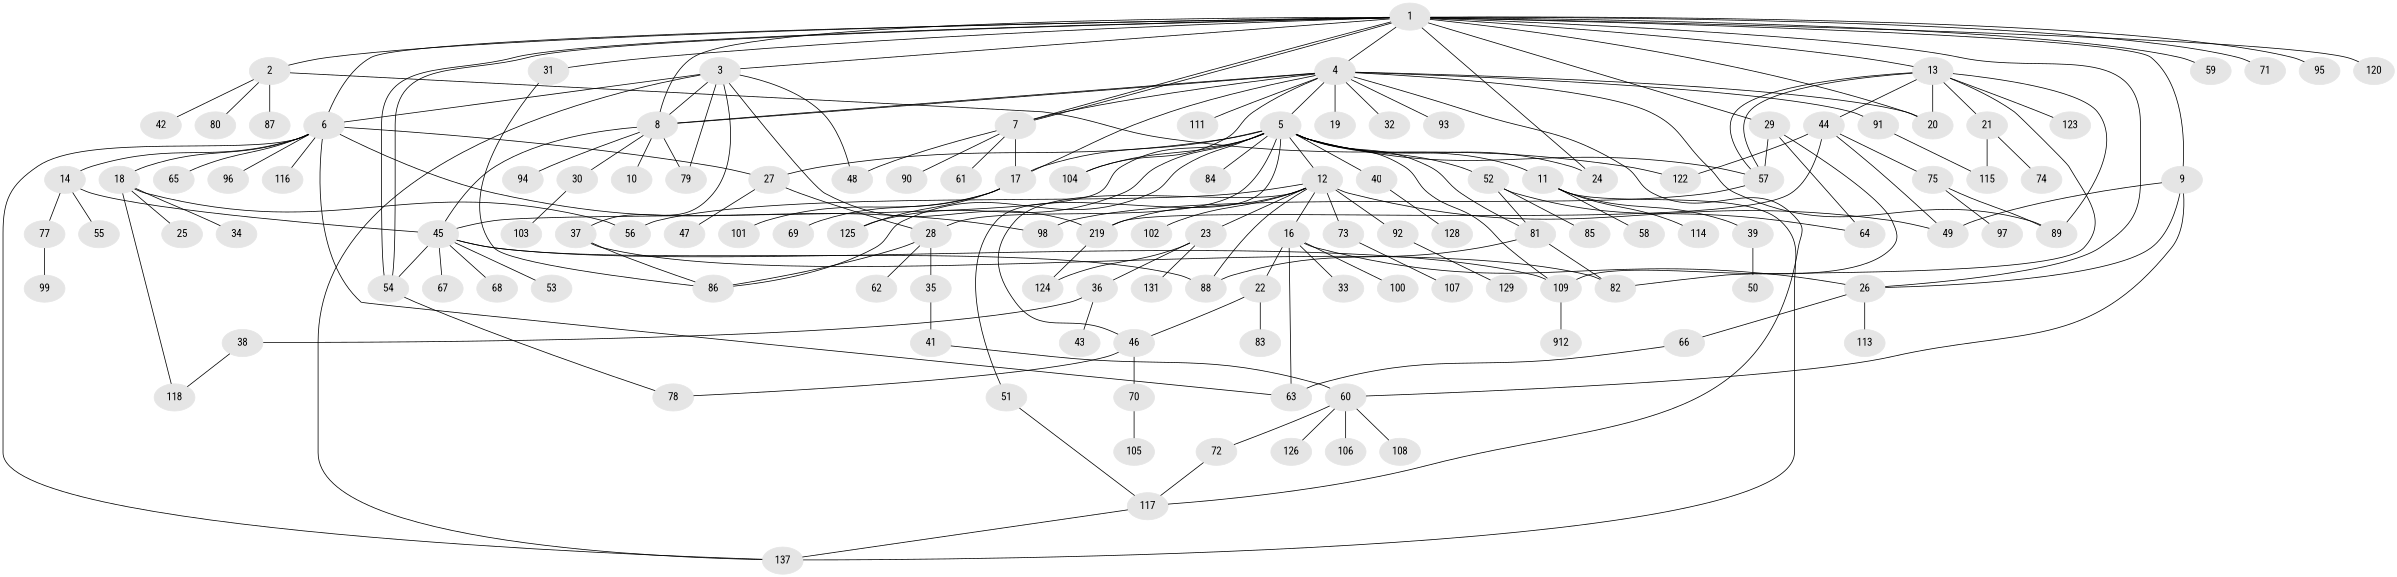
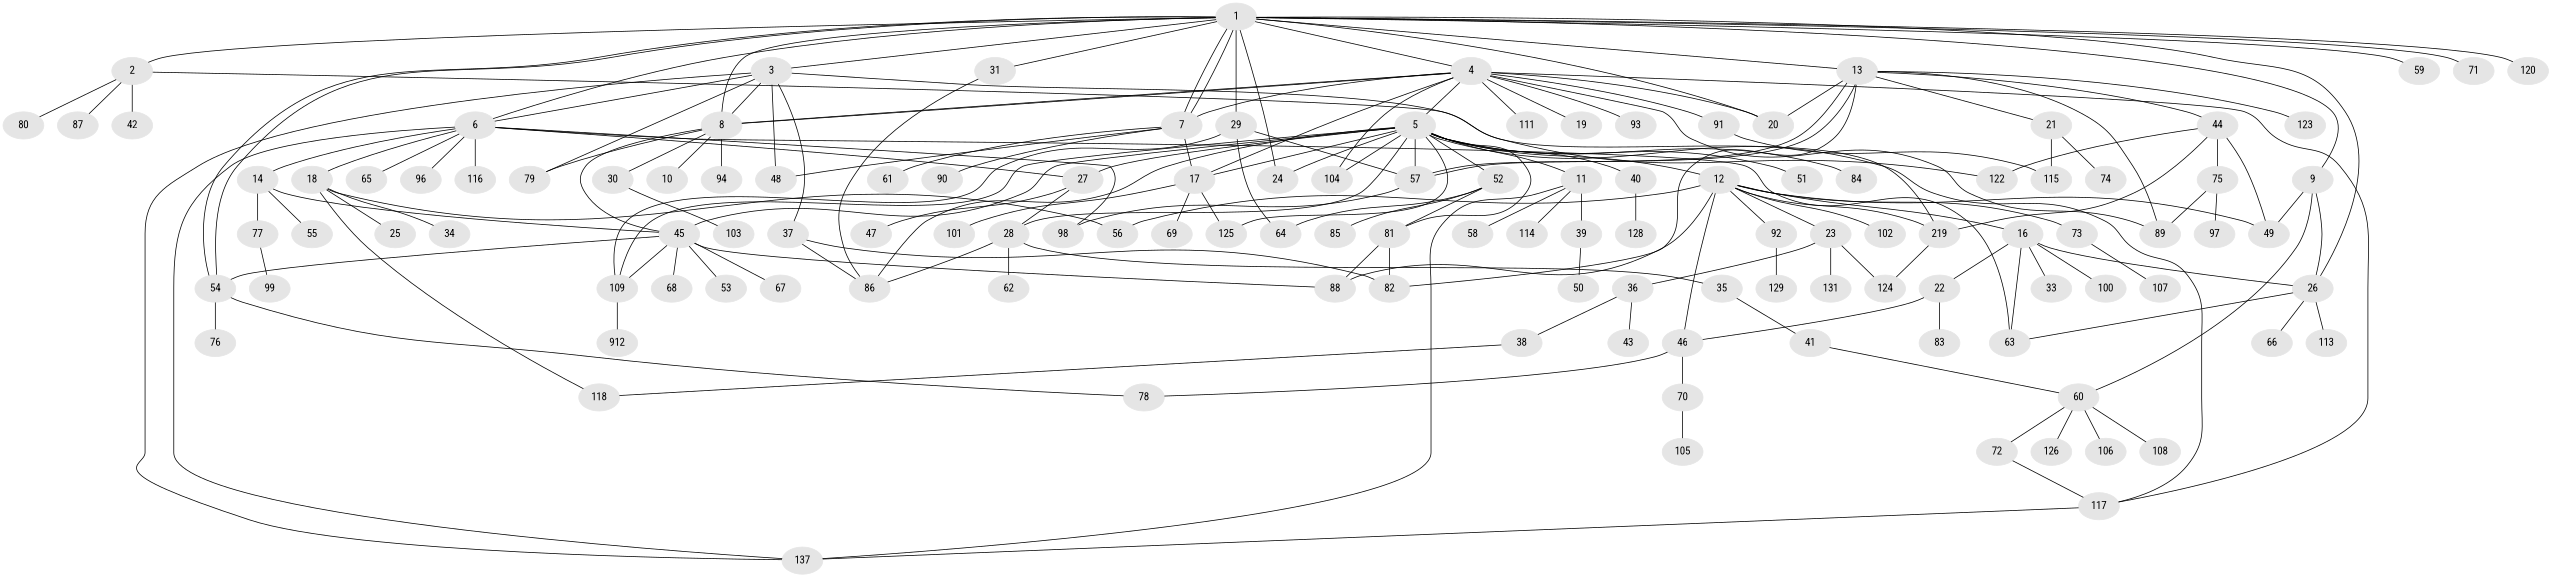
node "95": removed
node "32": removed
node "76": added
edge "66" -- "63": now "26" -- "63"
edge "51" -- "117": now "5" -- "117"
